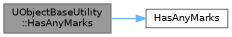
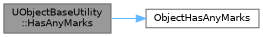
node "HasAnyMarks": label "HasAnyMarks" -> "ObjectHasAnyMarks"
